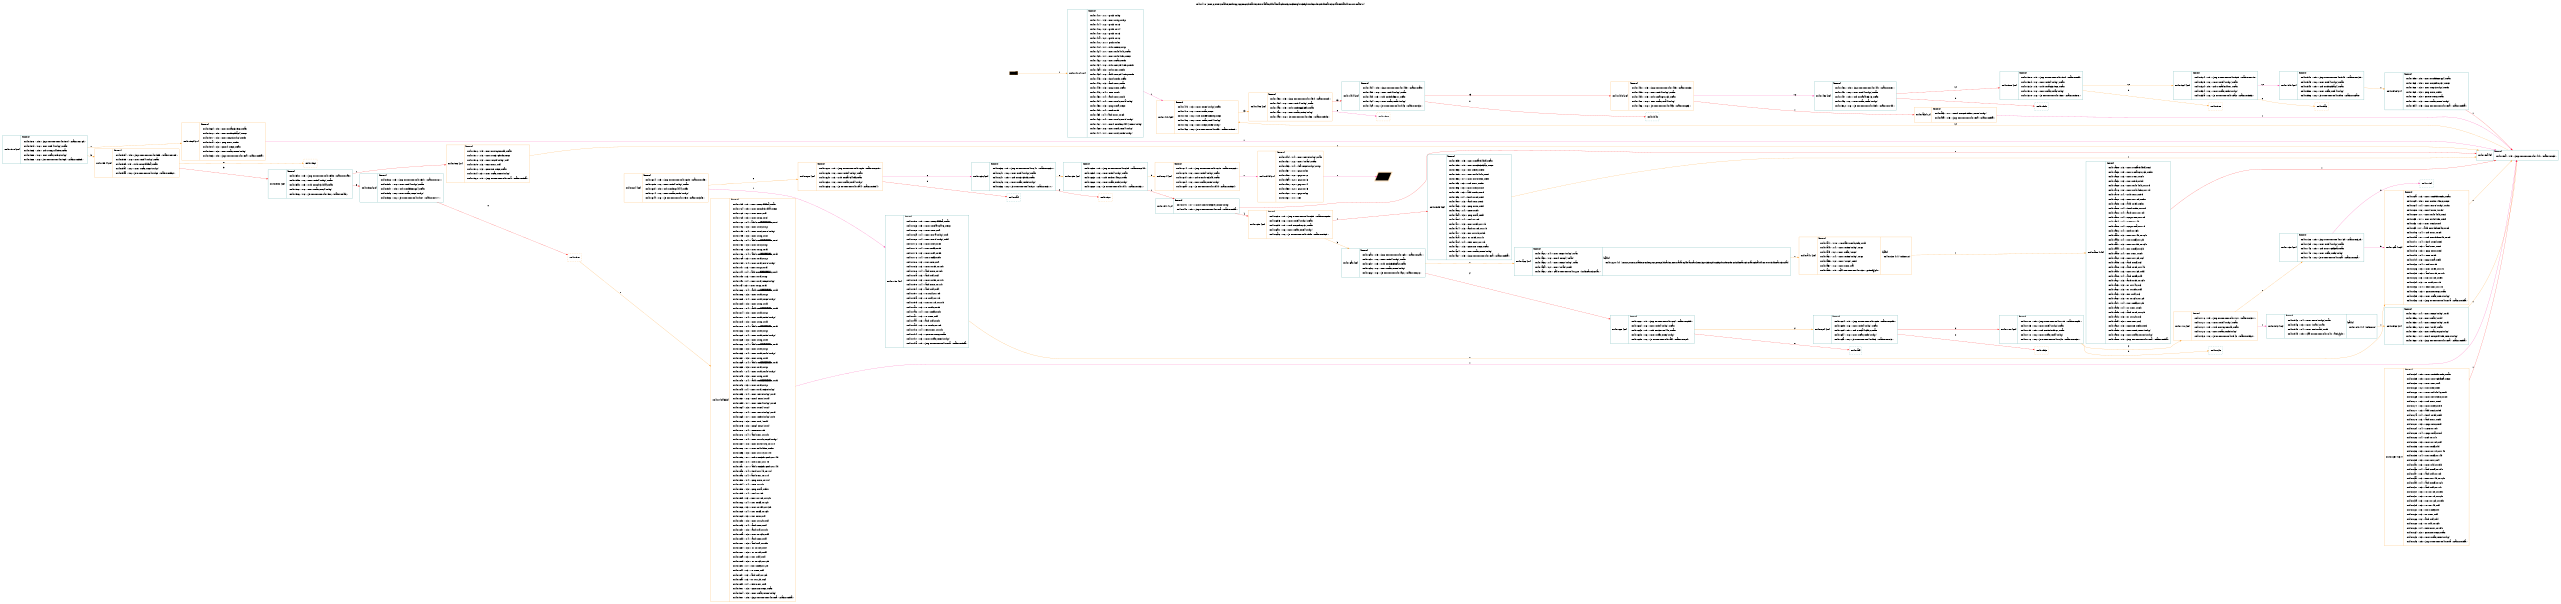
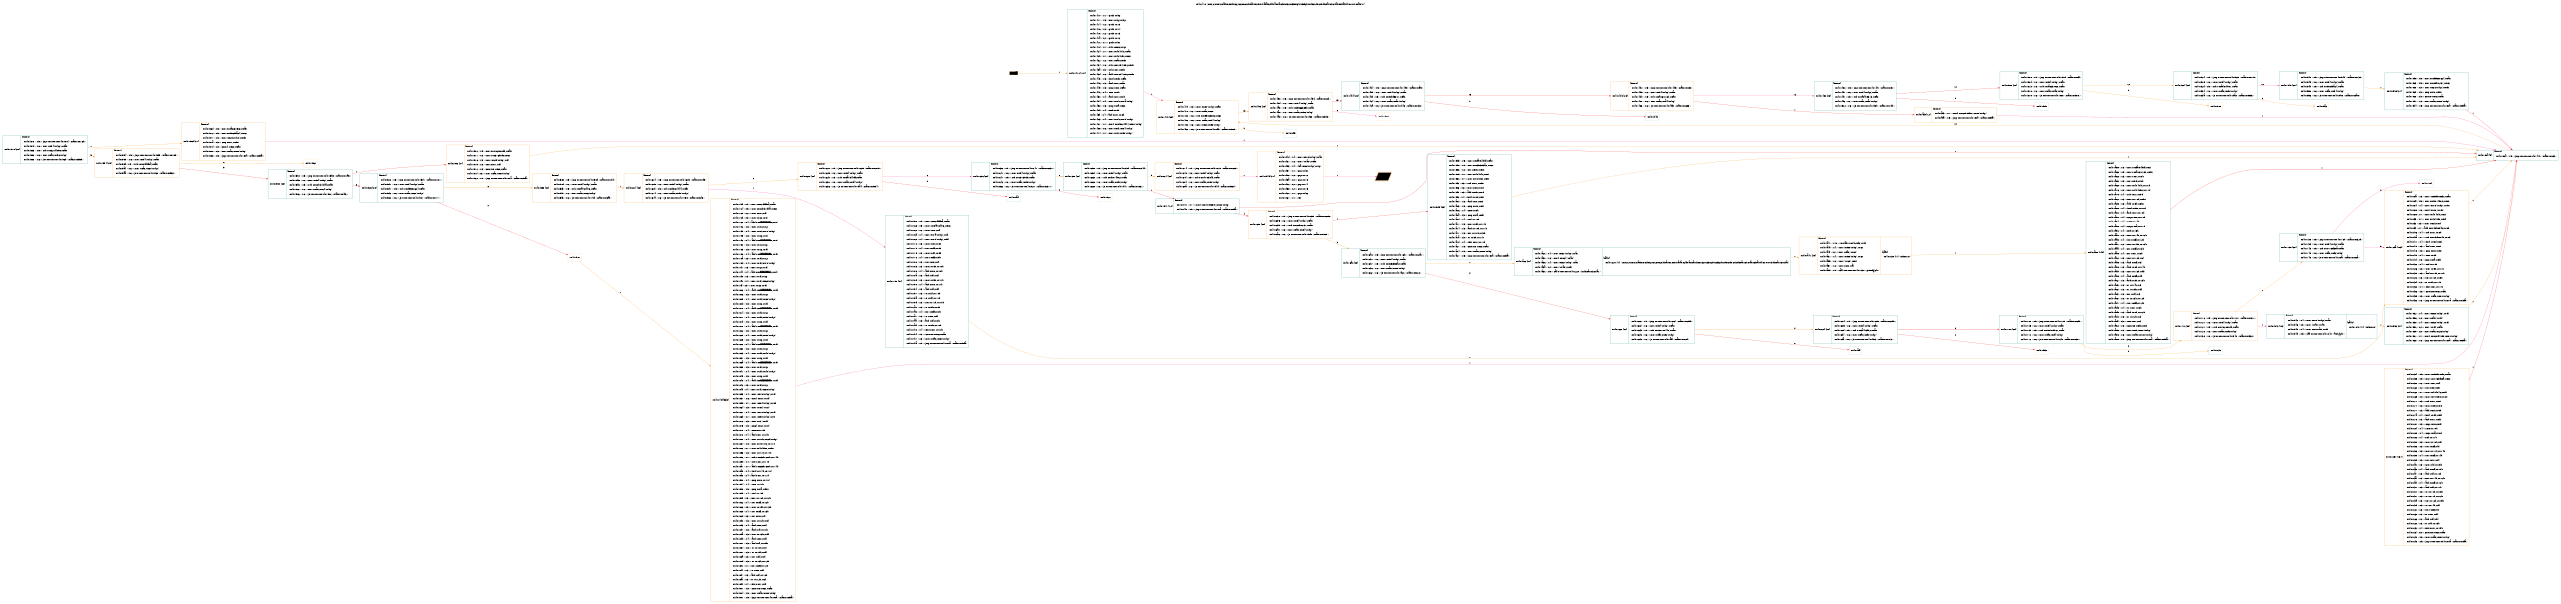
node "0x401df9": added
node "0x4015e8 [28]": added
